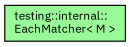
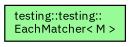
node "testing::internal:: EachMatcher< M >": label "testing::internal:: EachMatcher< M >" -> "testing::testing:: EachMatcher< M >"
